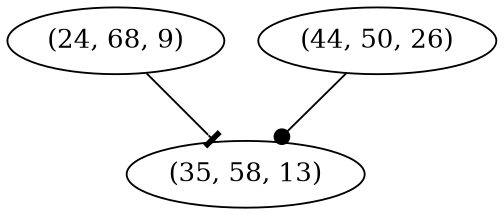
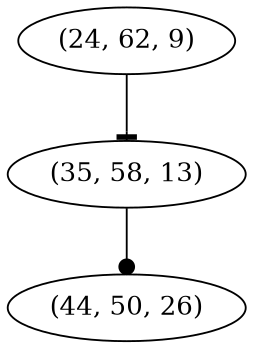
node "(24, 68, 9)": label "(24, 68, 9)" -> "(24, 62, 9)"
edge "(44, 50, 26)" -> "(35, 58, 13)": reversed
